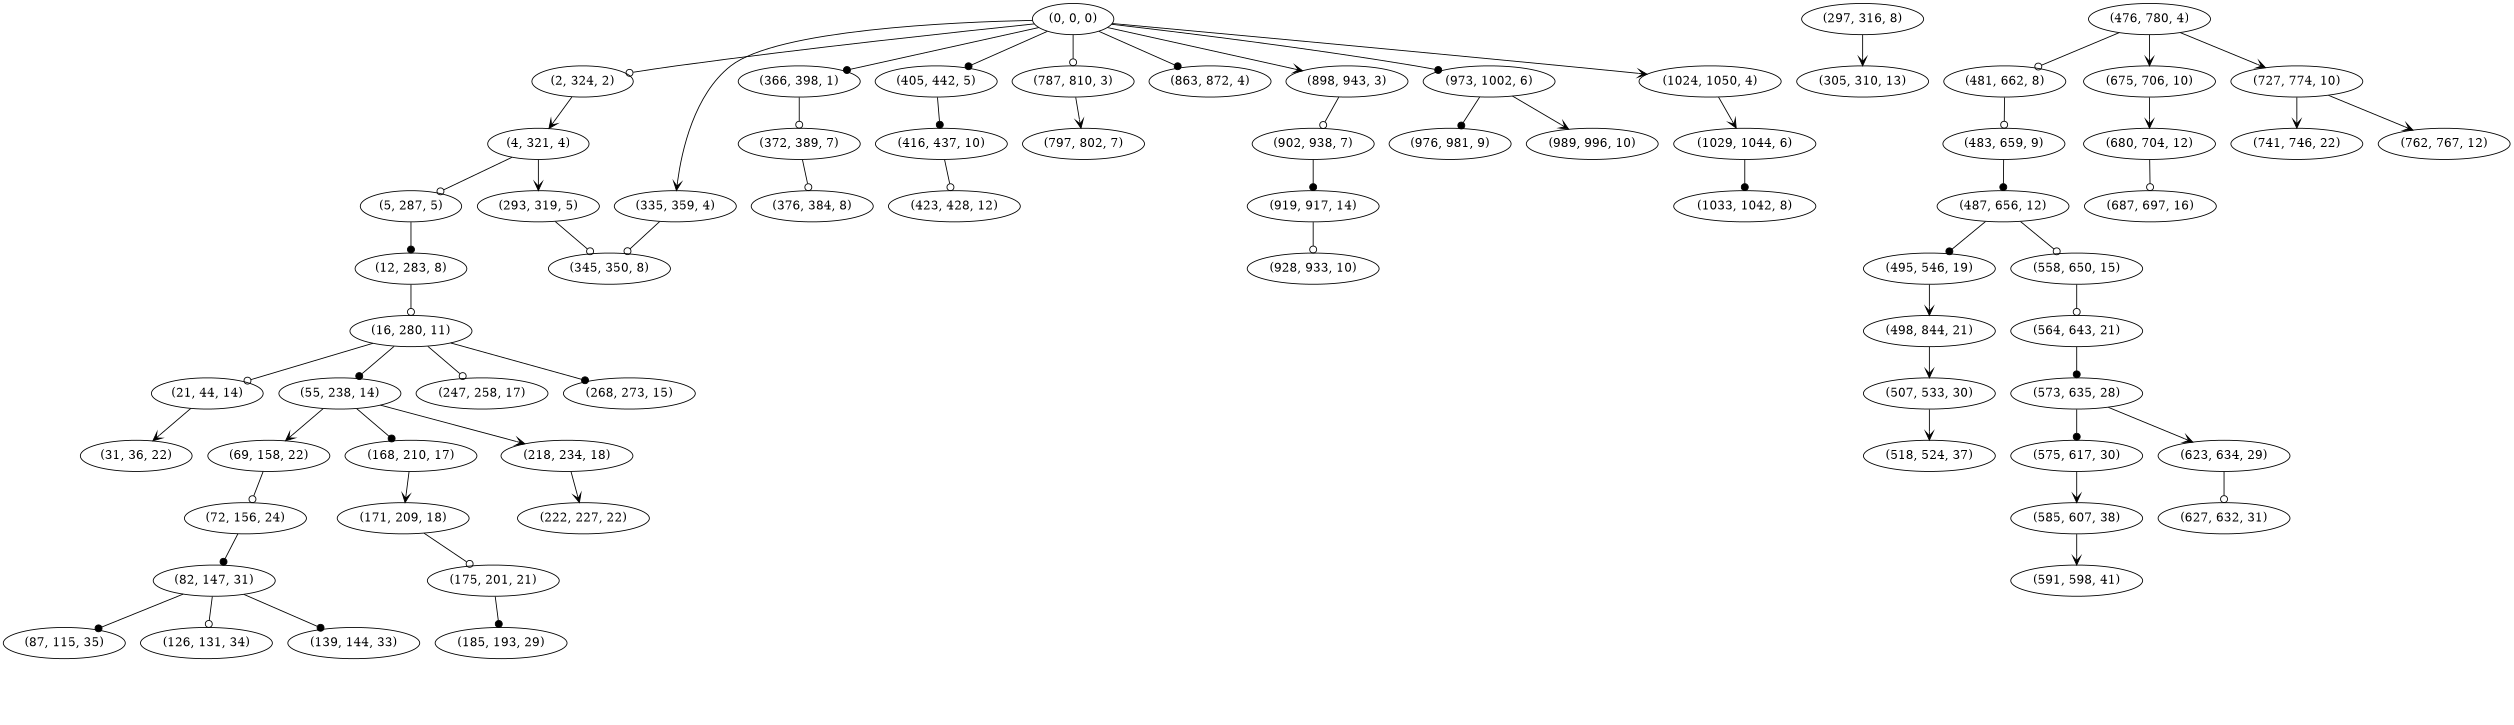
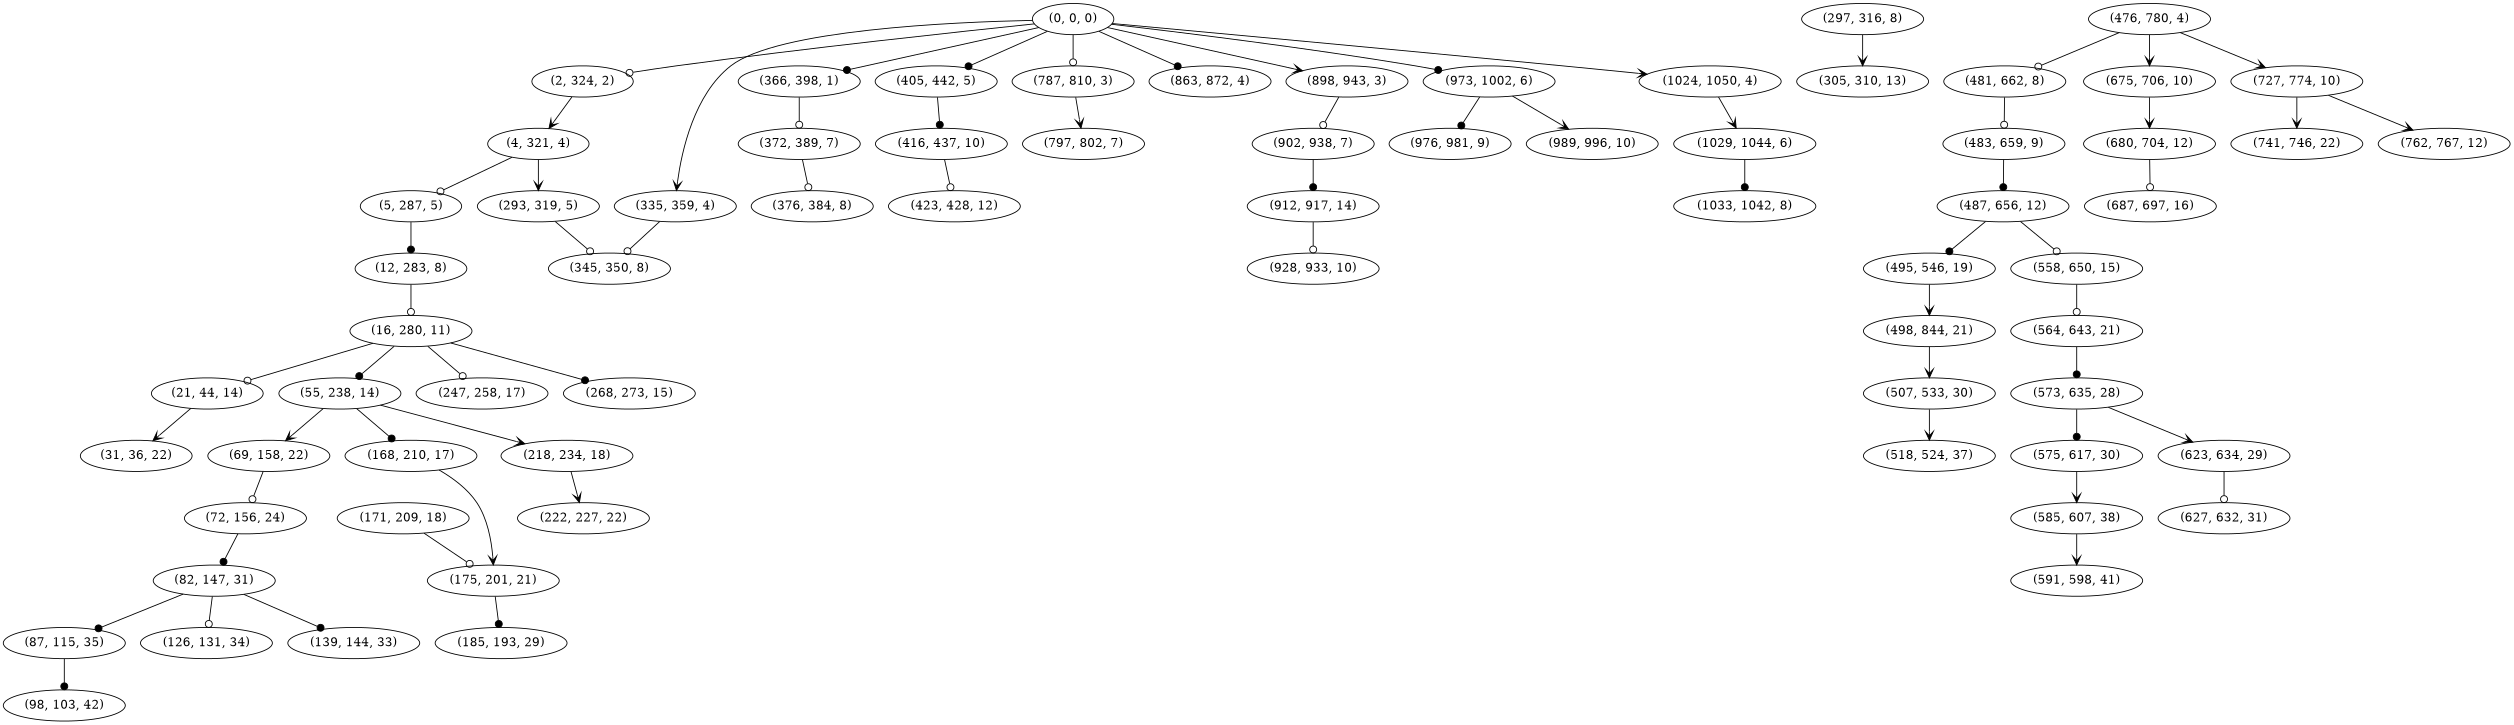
node "(919, 917, 14)": label "(919, 917, 14)" -> "(912, 917, 14)"
edge "(168, 210, 17)" -> "(171, 209, 18)": now "(168, 210, 17)" -> "(175, 201, 21)"
node "(98, 103, 42)": added
